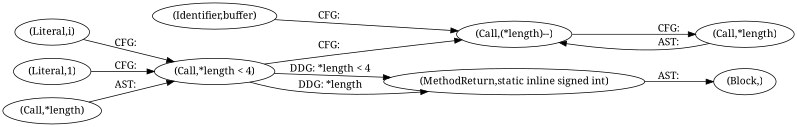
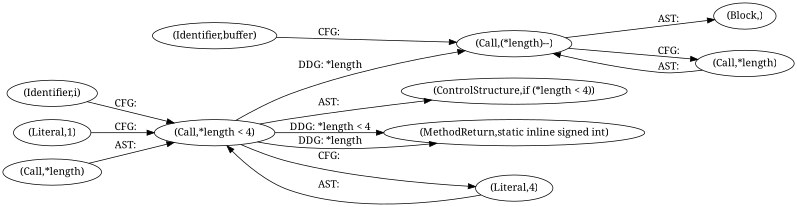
node "(Literal,i)": label "(Literal,i)" -> "(Identifier,i)"
edge "(Call,*length < 4)" -> "(Call,(*length)--)": label "CFG: " -> "DDG: *length"
edge "(MethodReturn,static inline signed int)" -> "(Block,)": now "(Call,(*length)--)" -> "(Block,)"
node "(ControlStructure,if (*length < 4))": added
node "(Literal,4)": added
